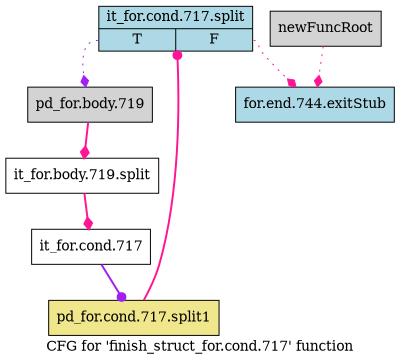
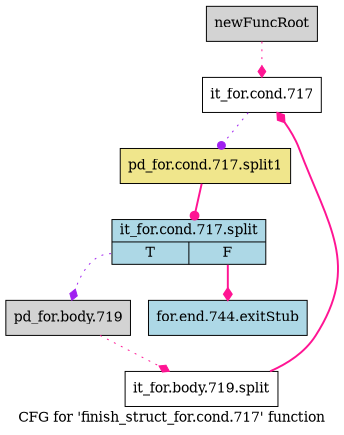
edge "it_for.cond.717.split" -> "for.end.744.exitStub": style dotted -> bold
edge "newFuncRoot" -> "for.end.744.exitStub": now "newFuncRoot" -> "it_for.cond.717"
edge "pd_for.body.719" -> "it_for.body.719.split": style bold -> dotted
edge "it_for.cond.717" -> "pd_for.cond.717.split1": style bold -> dotted
